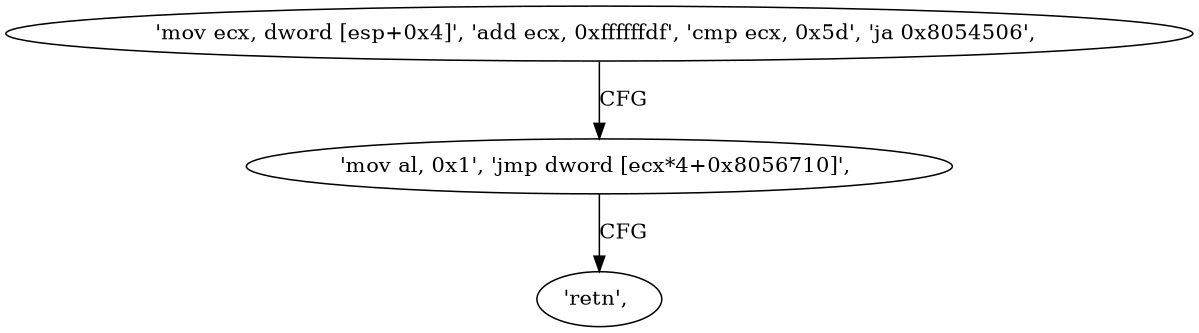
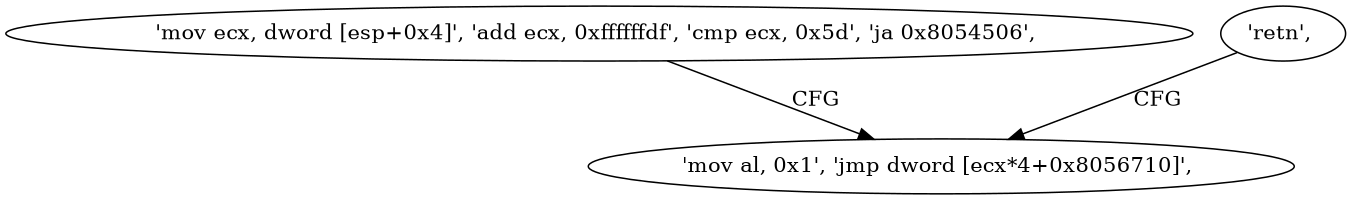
edge "'mov al, 0x1', 'jmp dword [ecx*4+0x8056710]'," -> "'retn',": reversed
